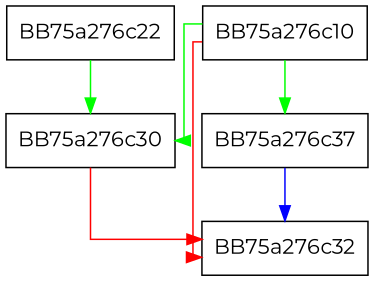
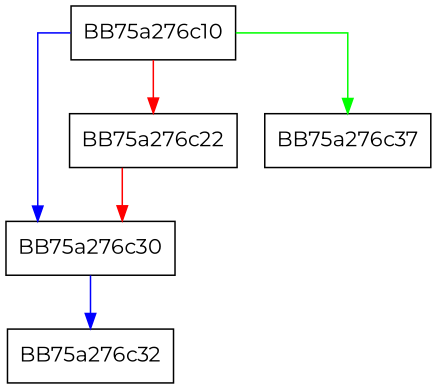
edge "BB75a276c10" -> "BB75a276c30": color green -> blue
edge "BB75a276c22" -> "BB75a276c30": color green -> red
edge "BB75a276c10" -> "BB75a276c32": now "BB75a276c10" -> "BB75a276c22"
edge "BB75a276c37" -> "BB75a276c32": removed
edge "BB75a276c30" -> "BB75a276c32": color red -> blue
